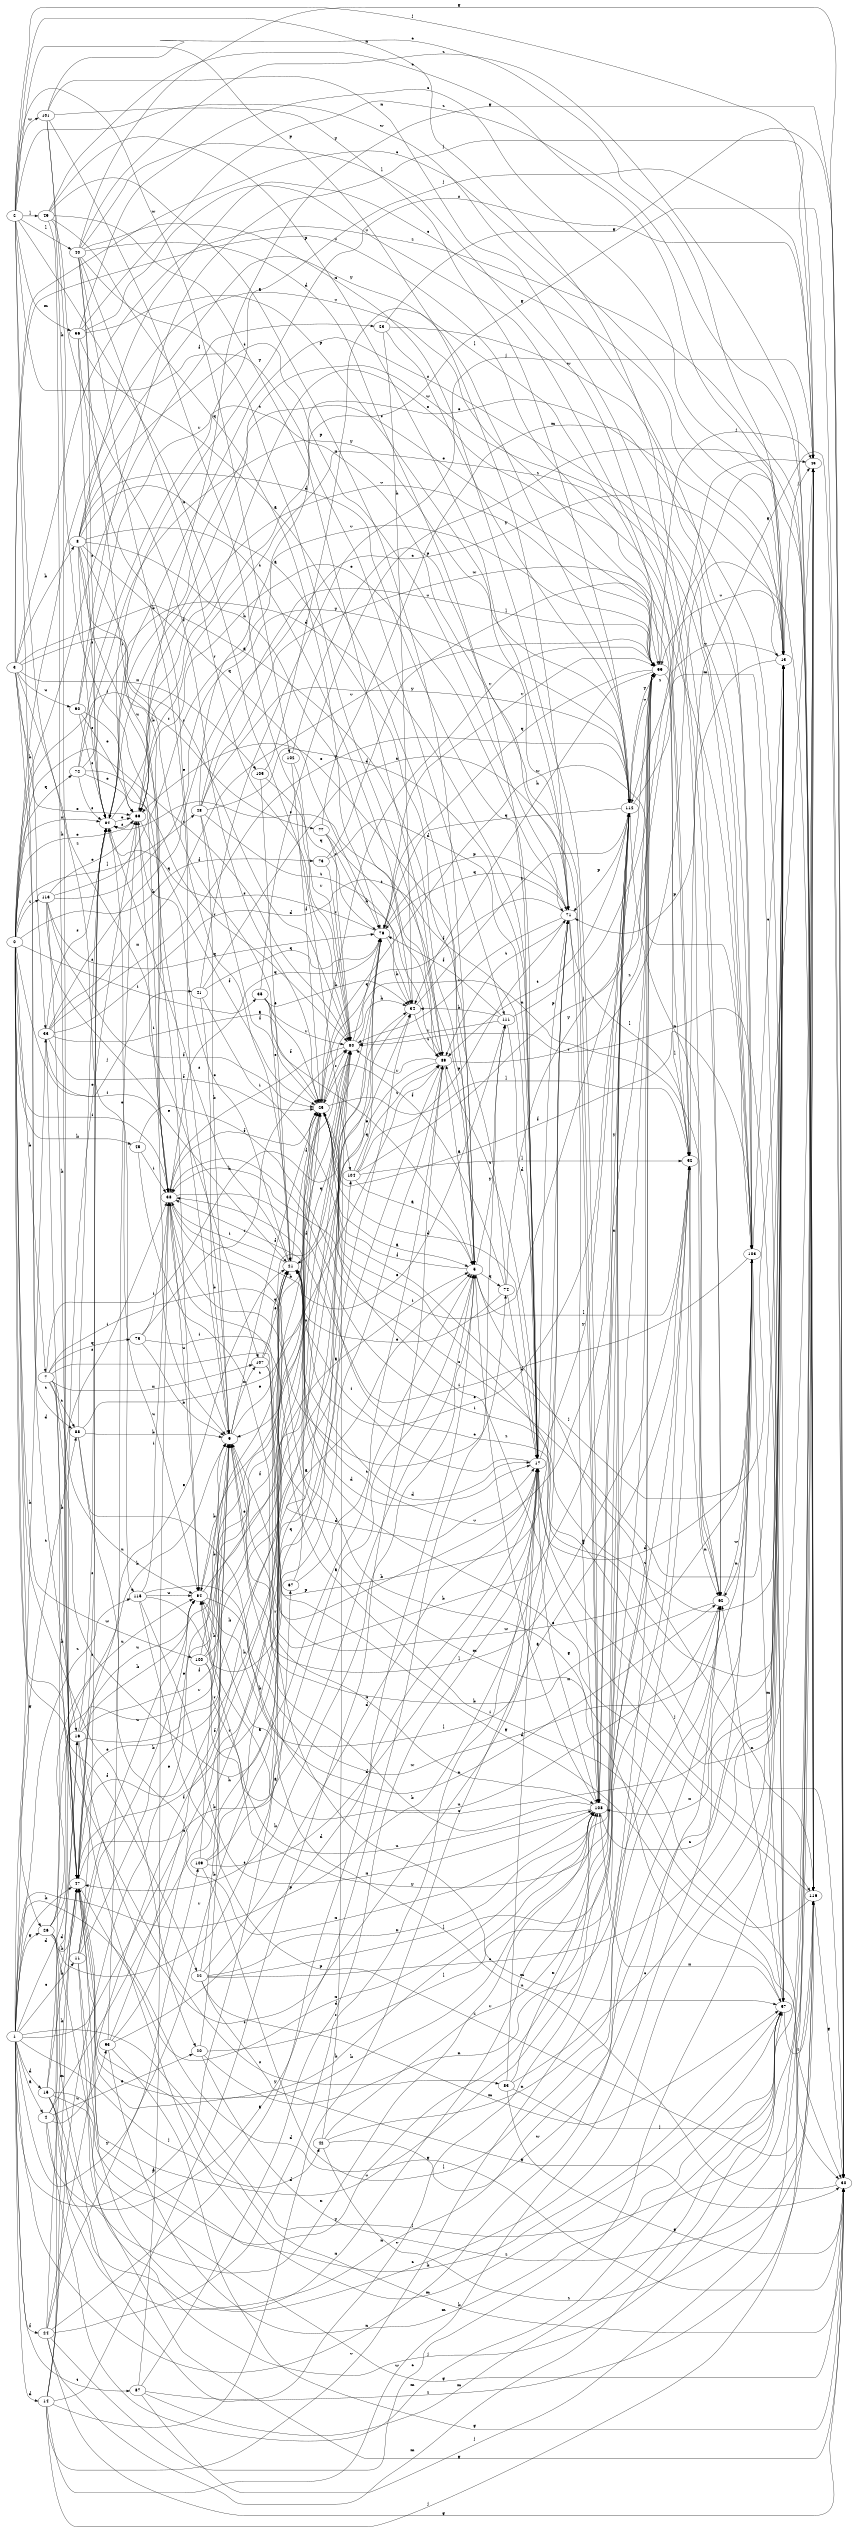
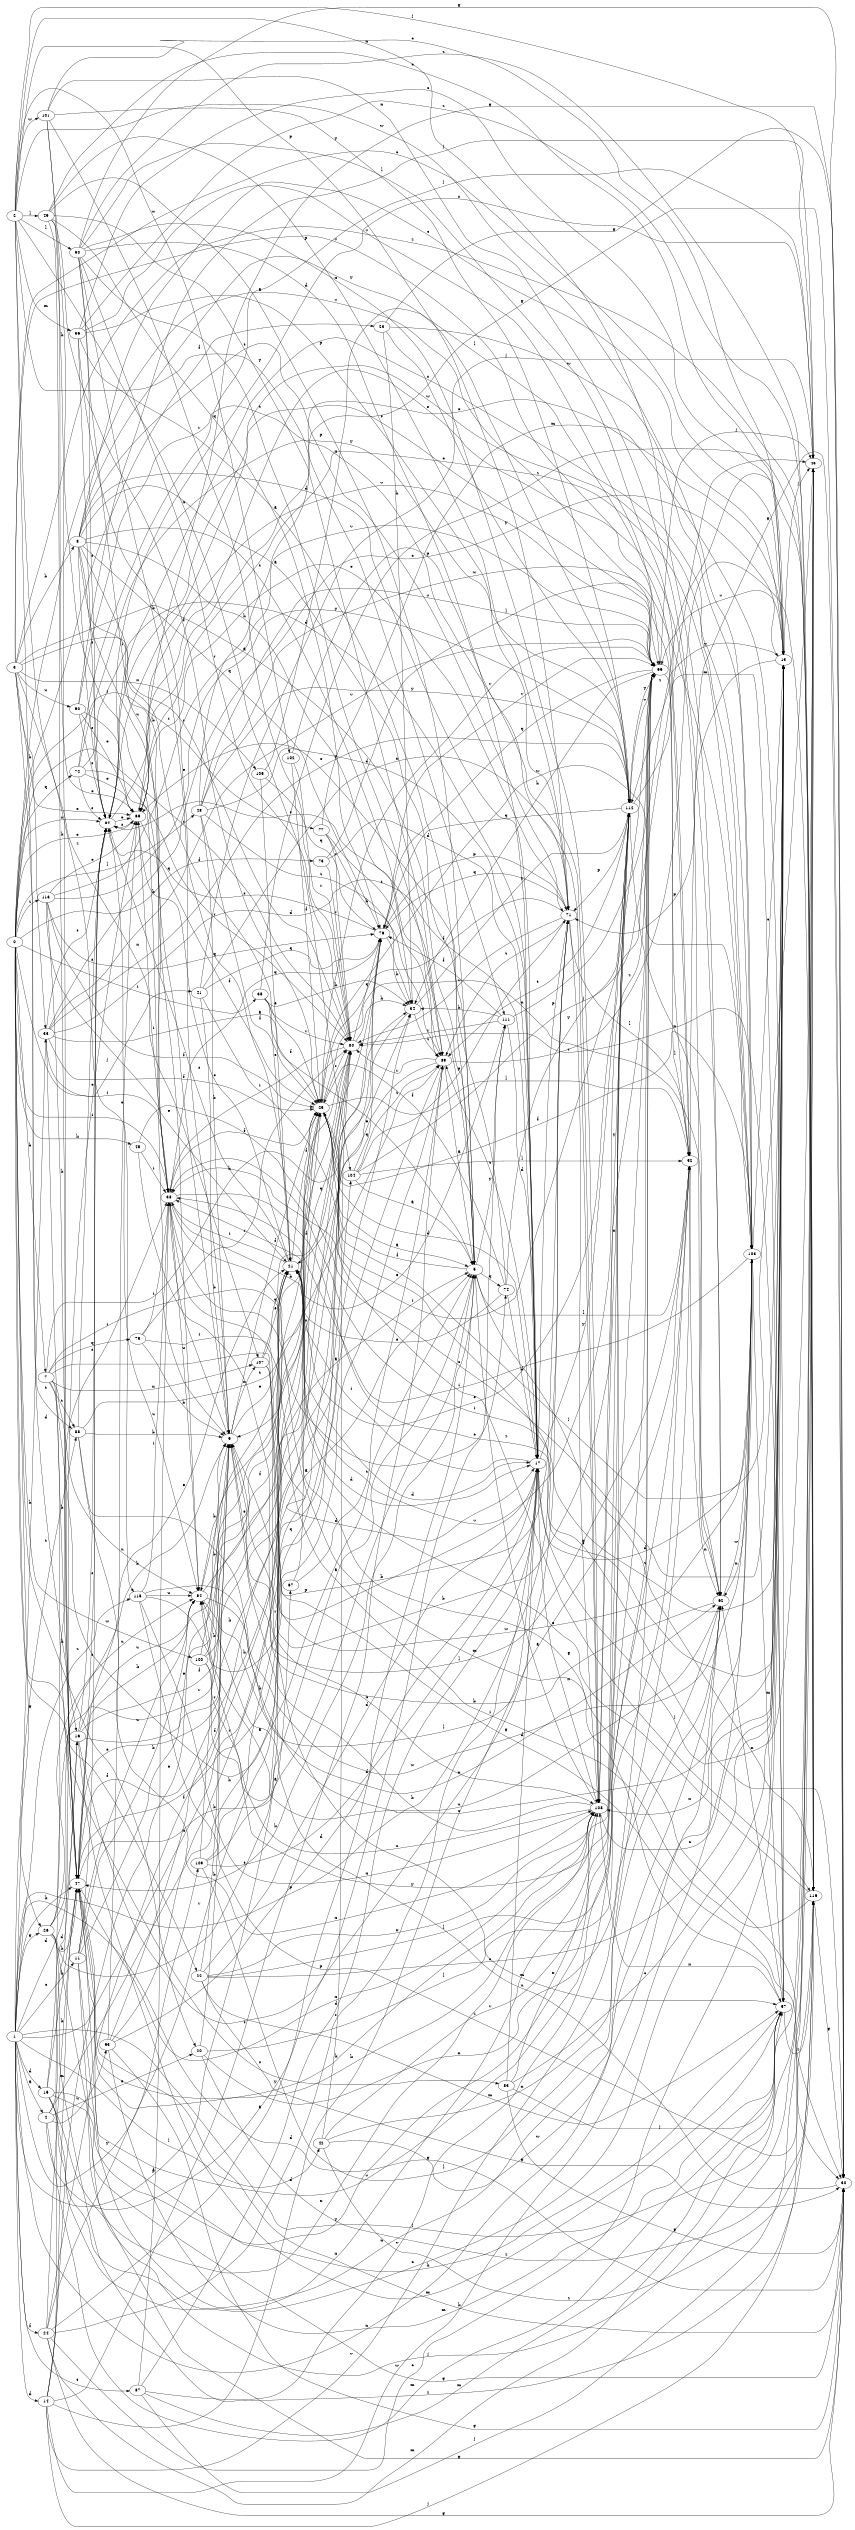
node "40": label "40" -> "50"
edge "49" -> "66": added, label "o"
